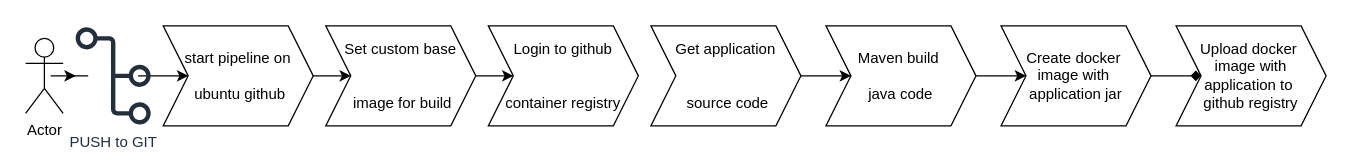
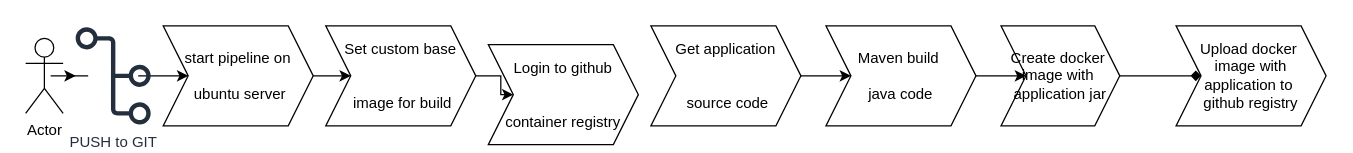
node "start pipeline on ubuntu github": label "start pipeline on ubuntu github" -> "start pipeline on ubuntu server"
node "Login to github container registry": moved (563, 76) -> (563, 94)
node "Create docker image with application jar": size 150x100 -> 119x100
